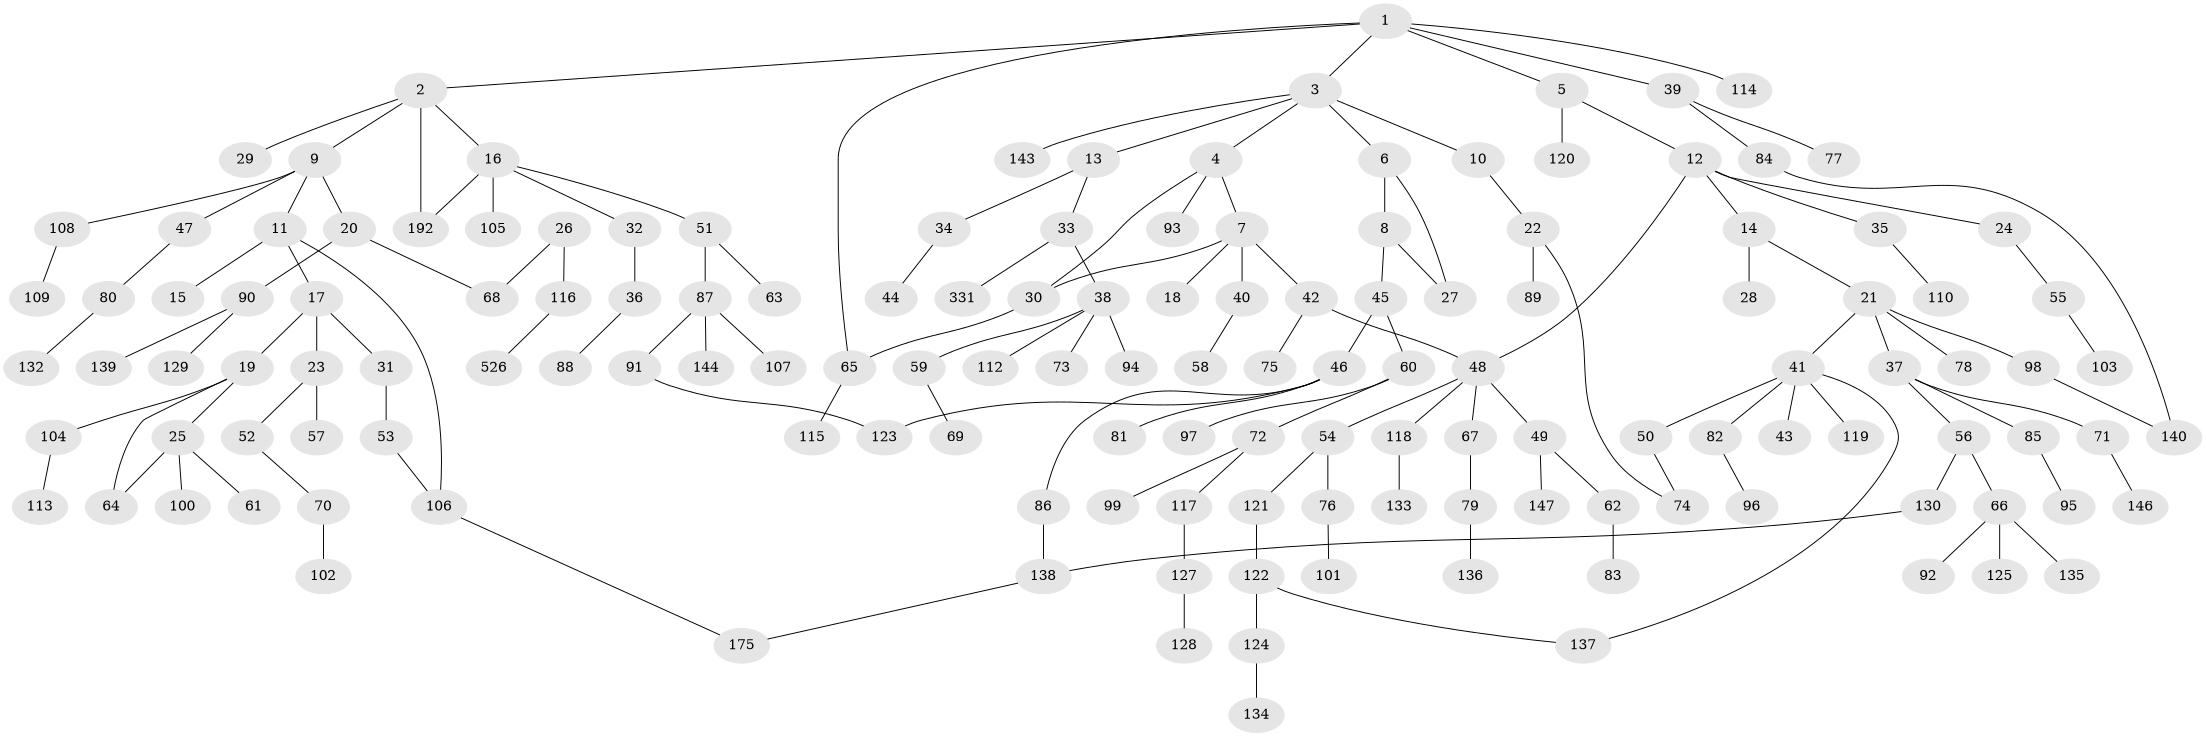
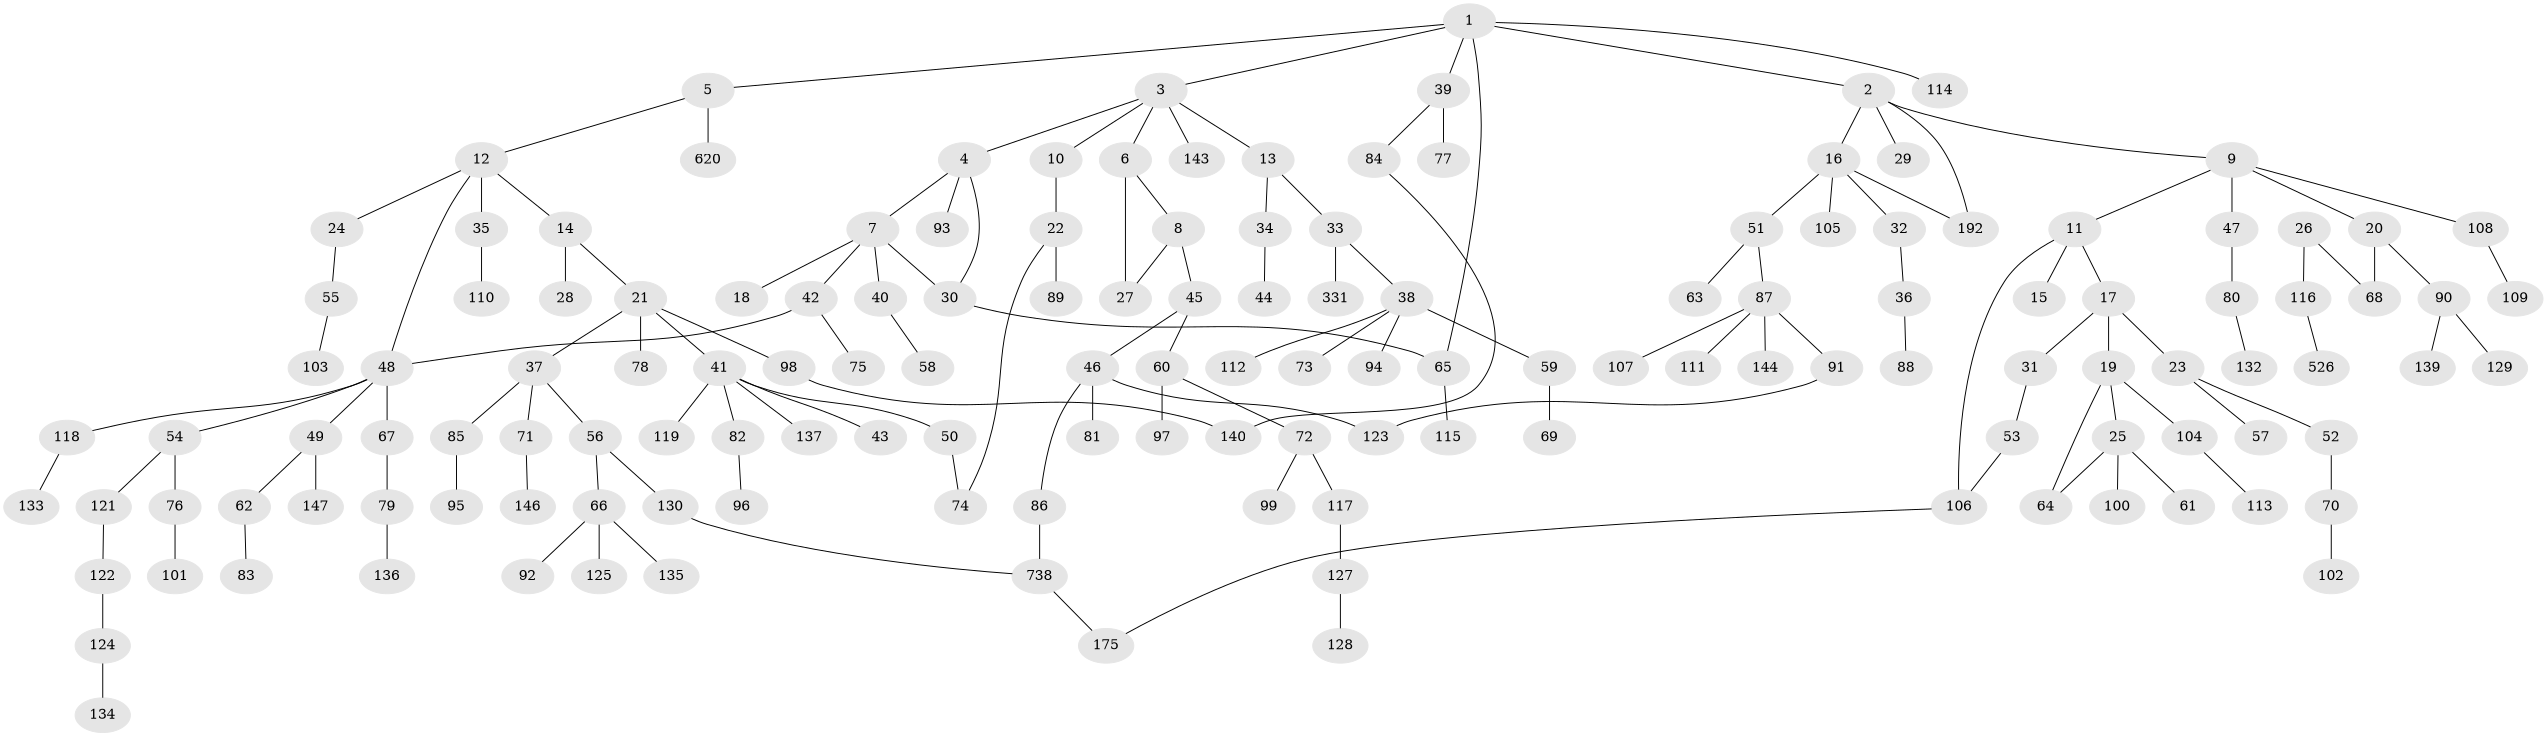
node "120": label "120" -> "620"
node "111": added
node "138": label "138" -> "738"
edge "122" -- "137": removed
